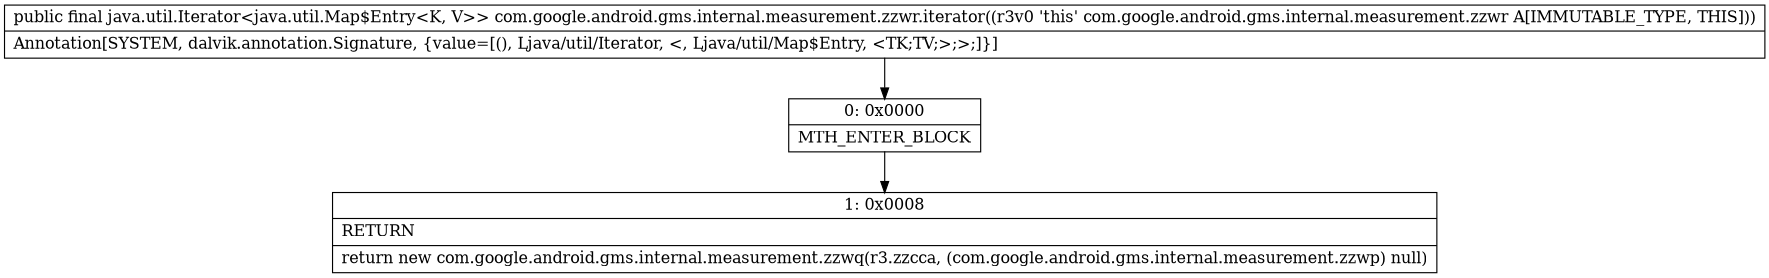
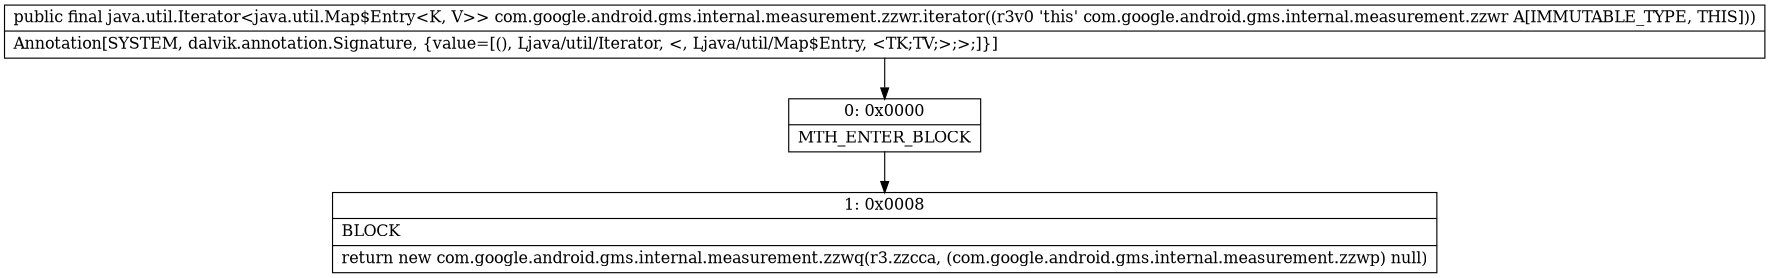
node "1: 0x0008": text "RETURN" -> "BLOCK"
